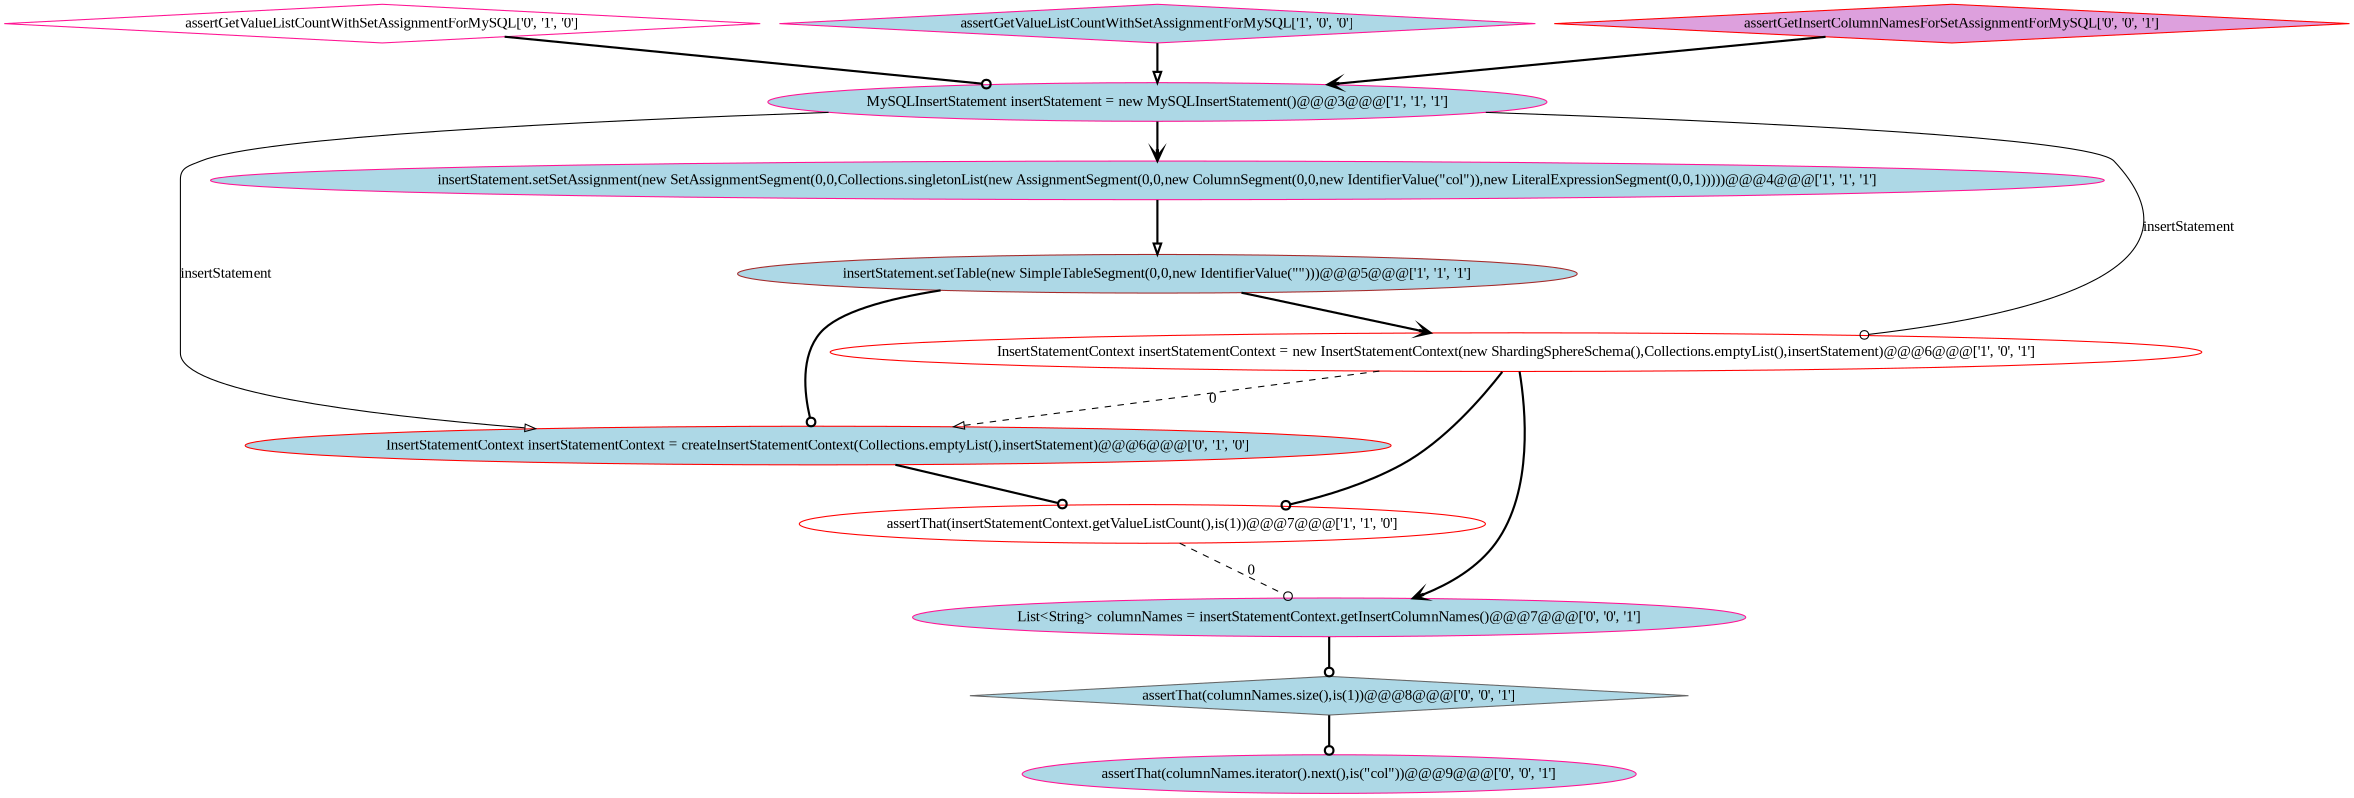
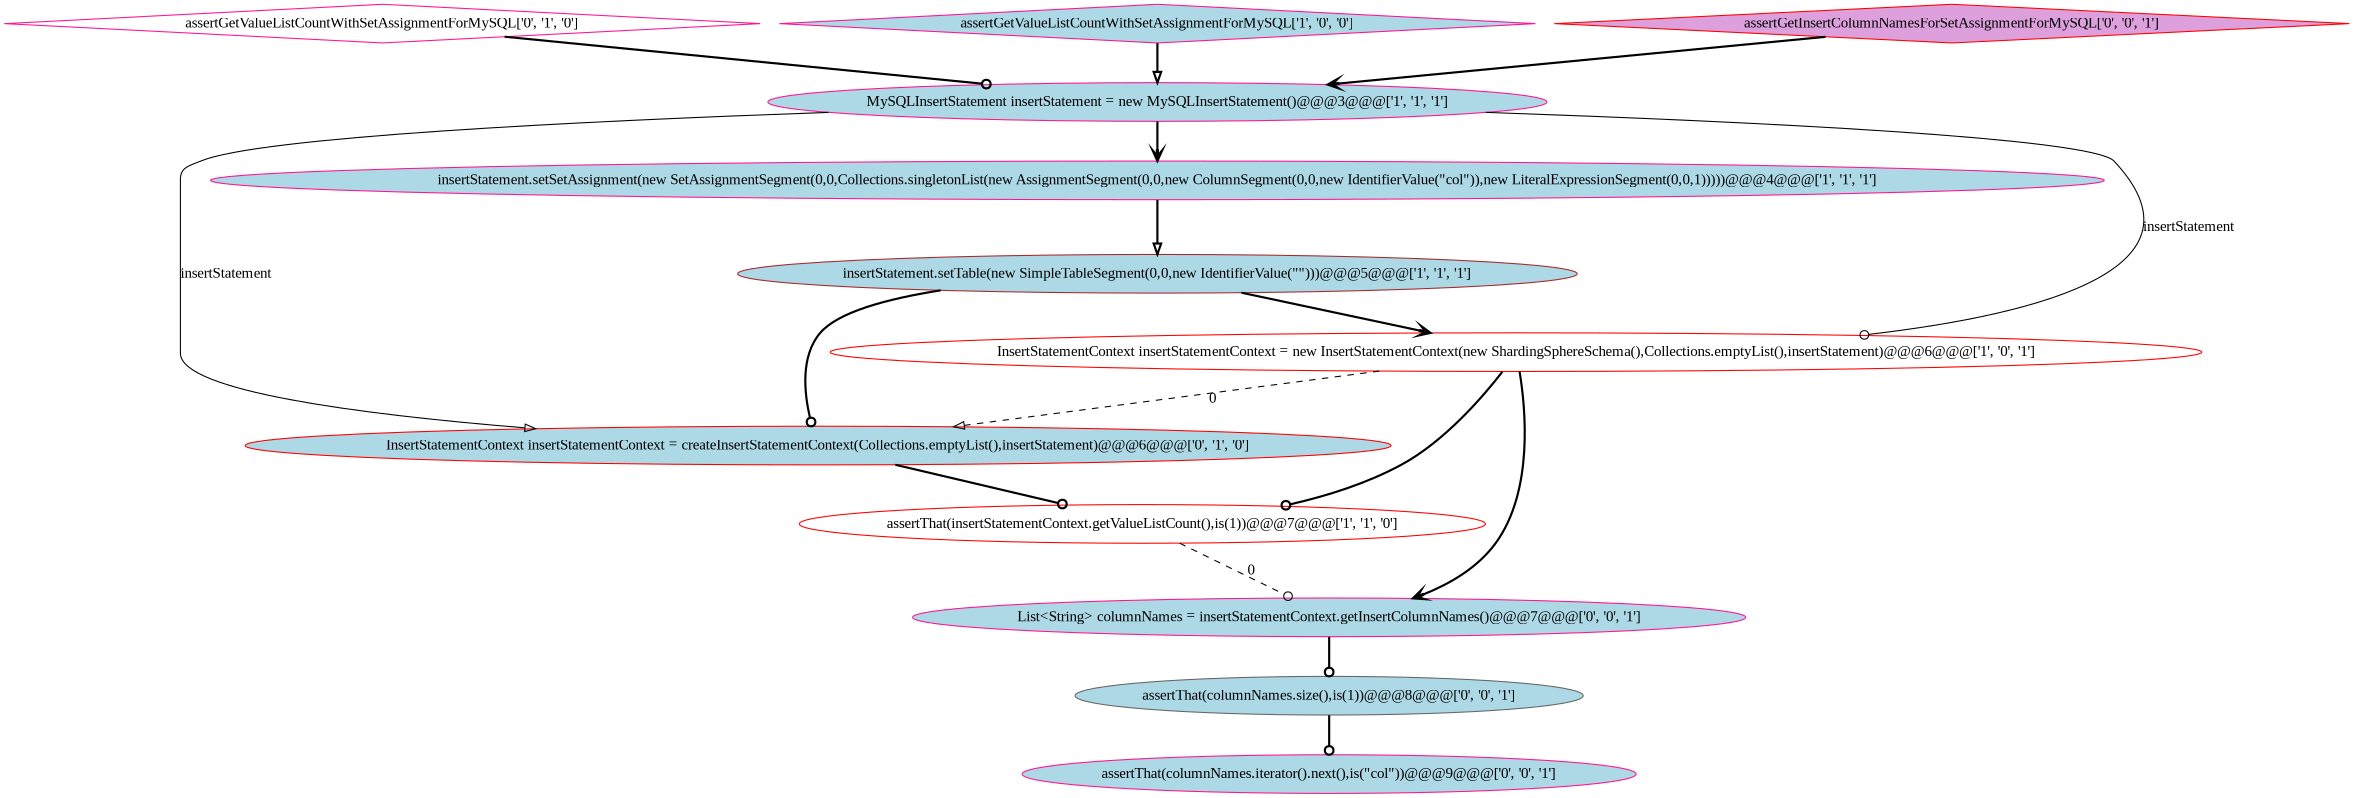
node "assertThat(columnNames.size(),is(1))@@@8@@@['0', '0', '1']": shape diamond -> ellipse
